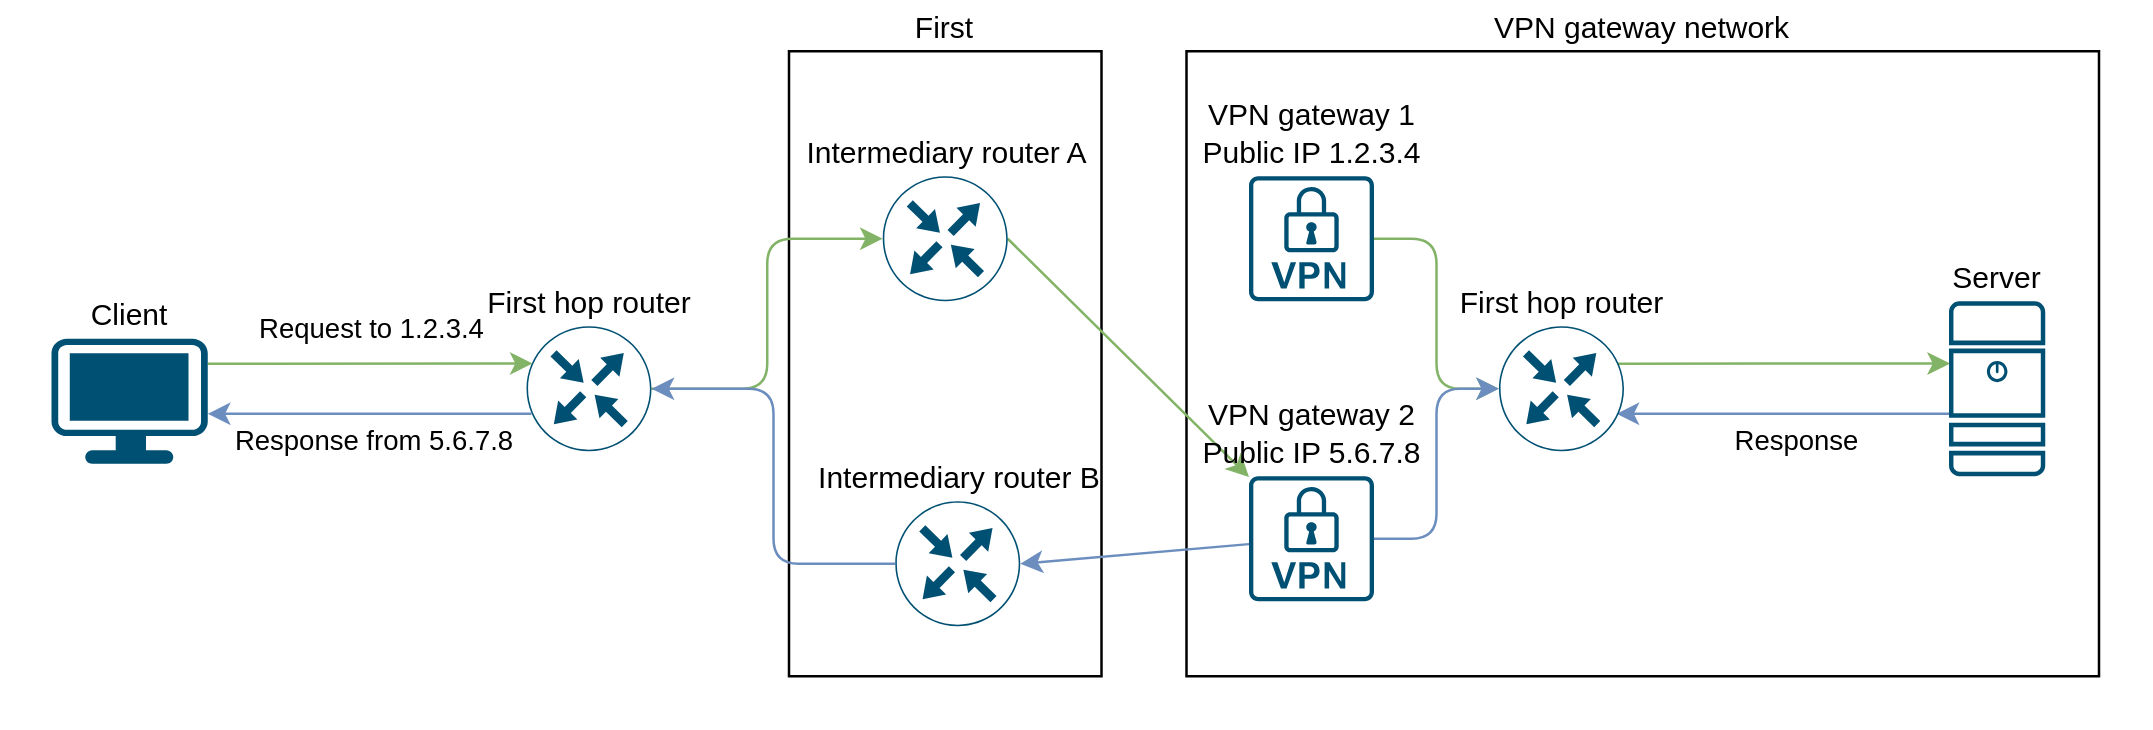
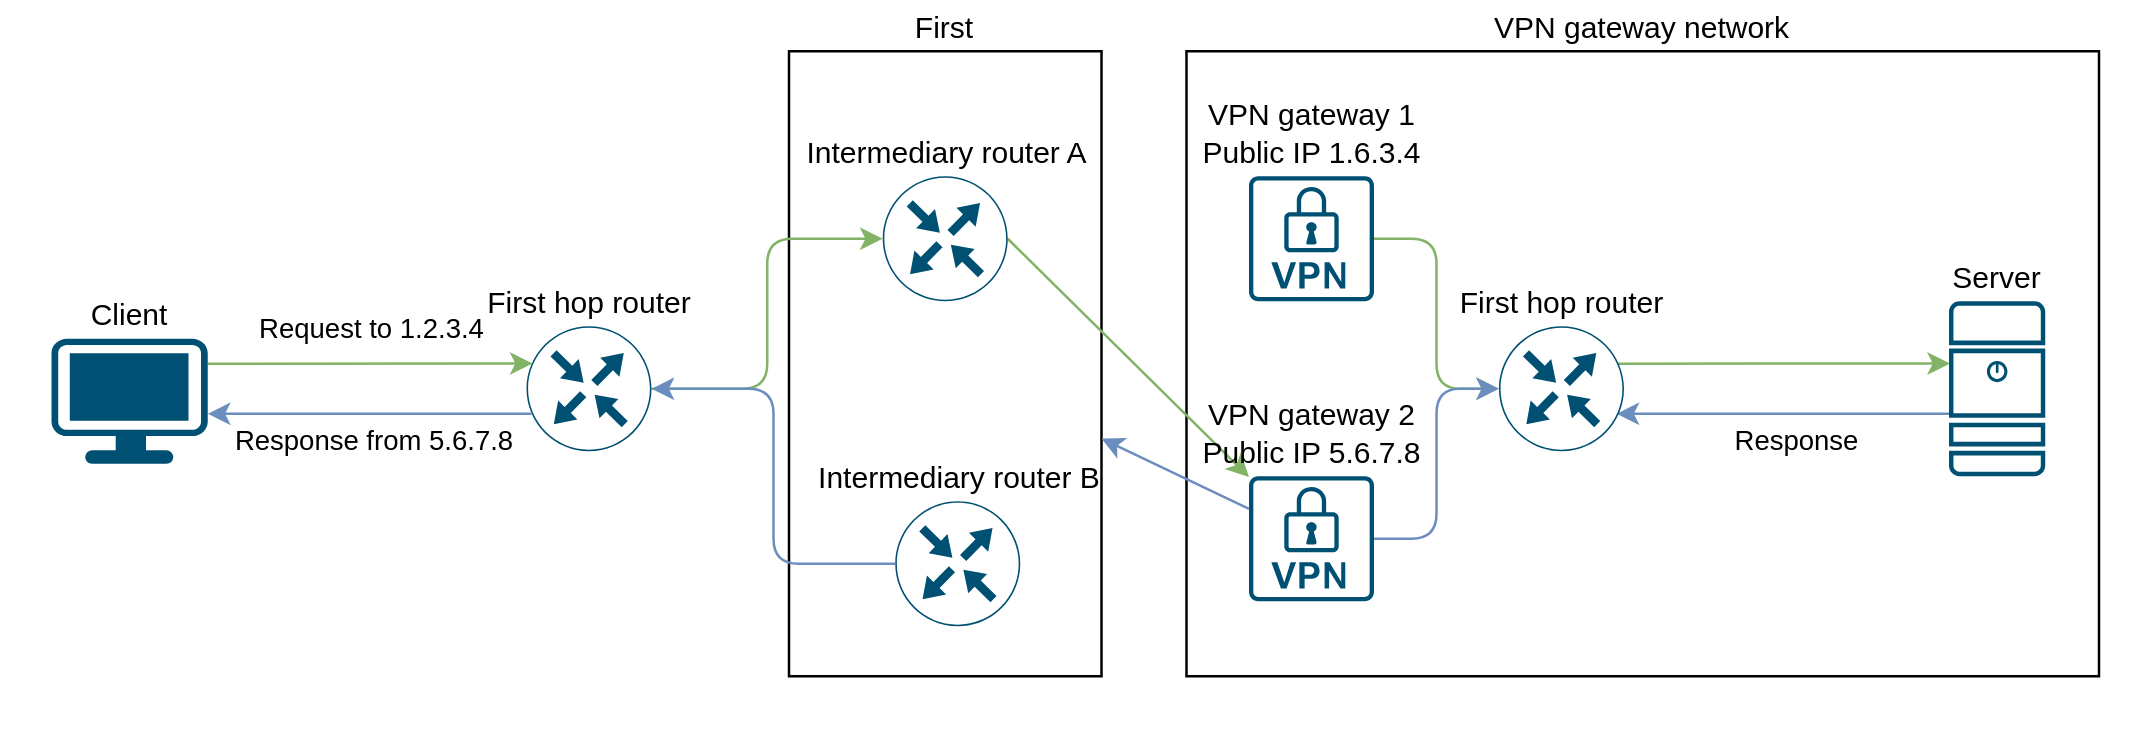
node "VPN gateway 1 Public IP 1.2.3.4": label "VPN gateway 1 Public IP 1.2.3.4" -> "VPN gateway 1 Public IP 1.6.3.4"
edge "VPN gateway 2 Public IP 5.6.7.8" -> "Intermediary router B": now "VPN gateway 2 Public IP 5.6.7.8" -> "First"
